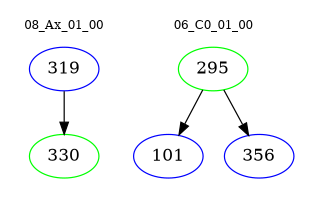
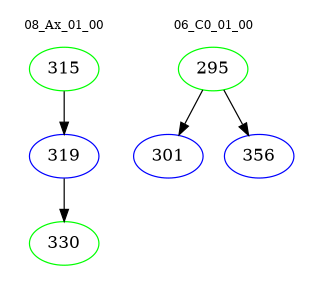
node "315": added
node "101": label "101" -> "301"
